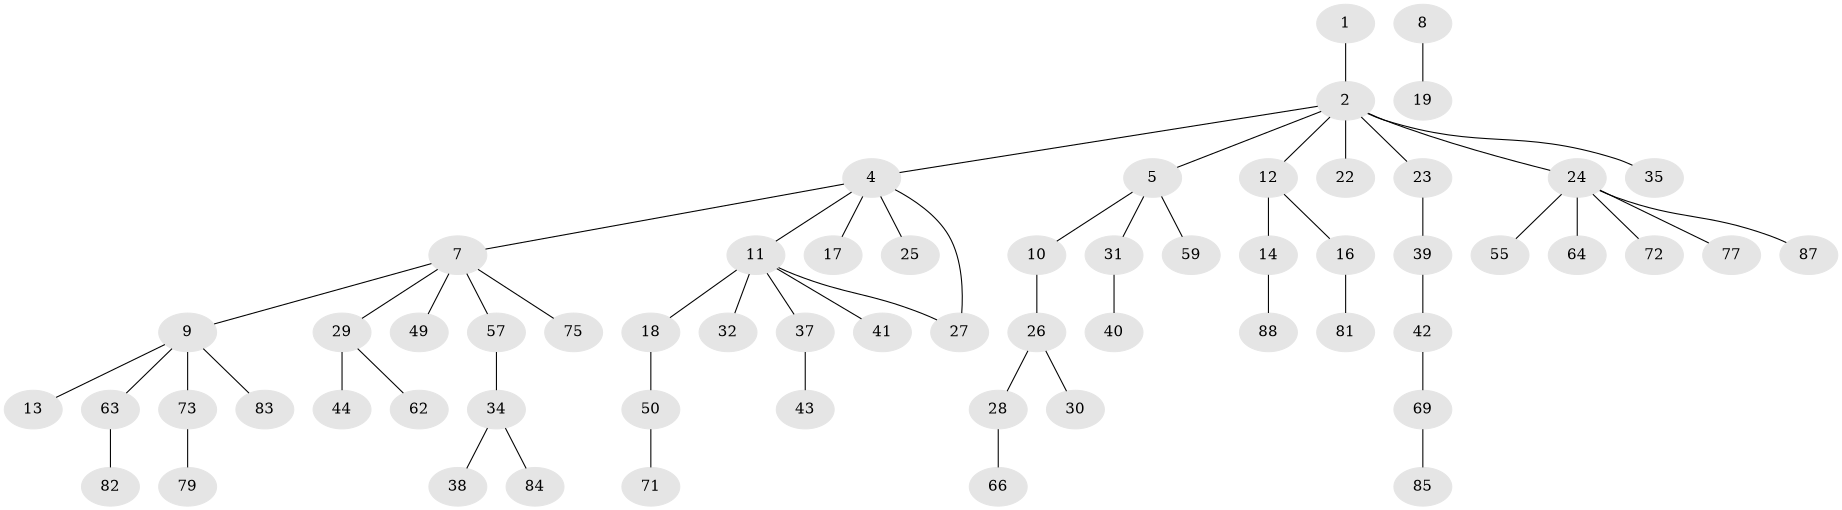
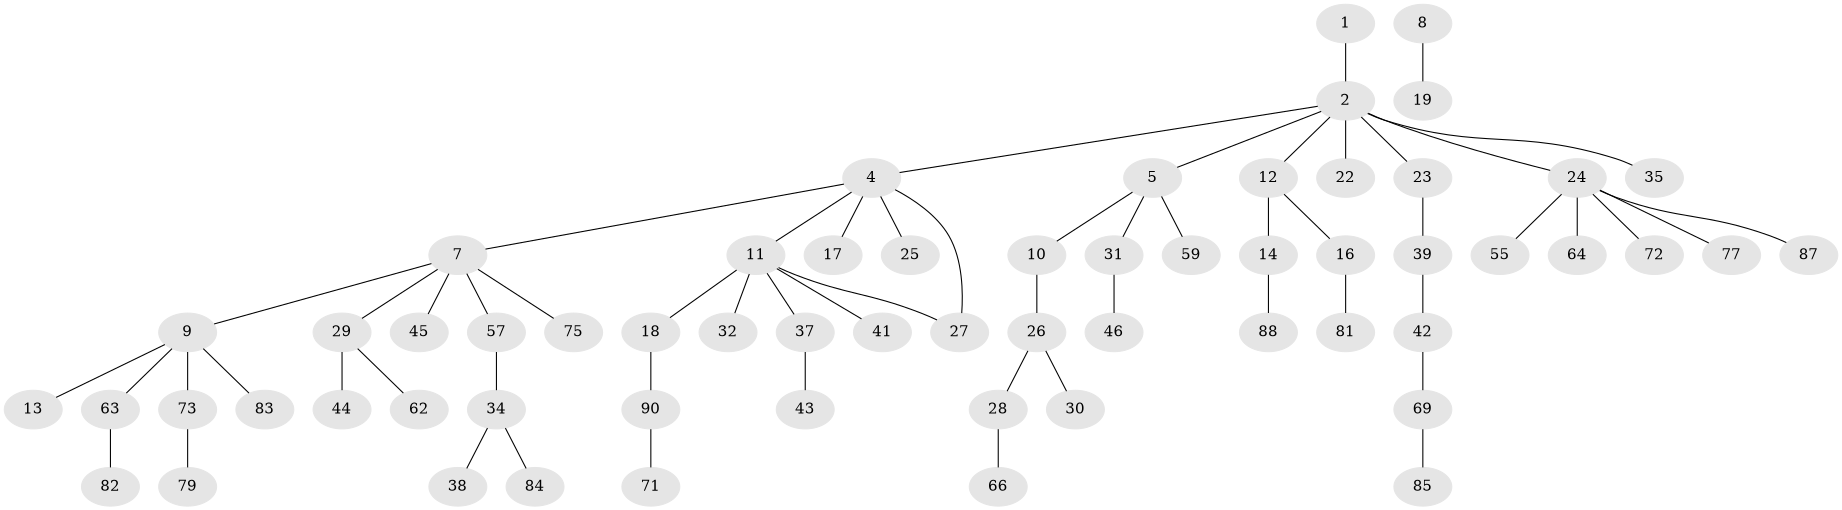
node "49": label "49" -> "45"
node "40": label "40" -> "46"
node "50": label "50" -> "90"
